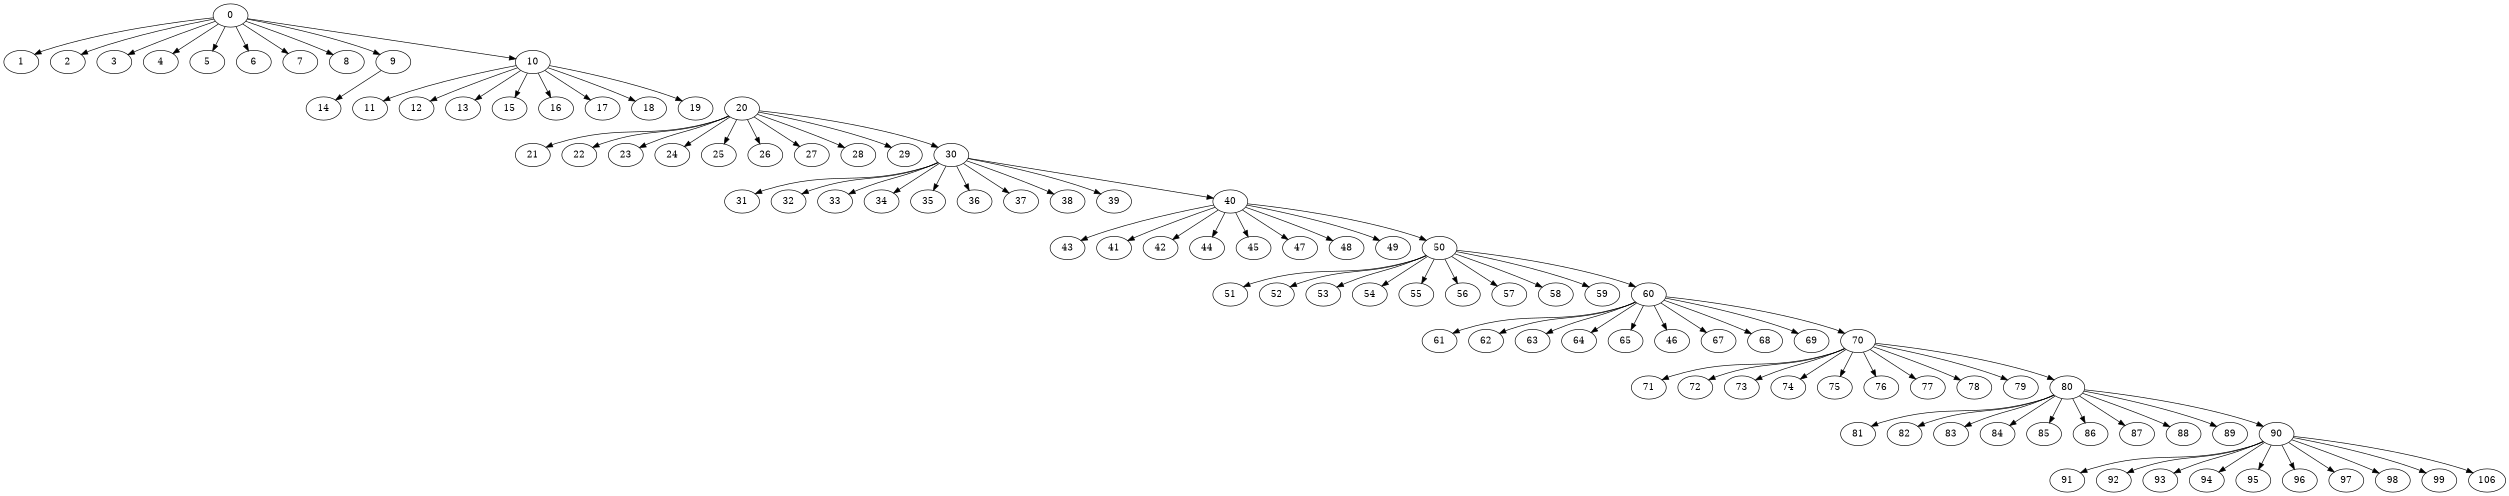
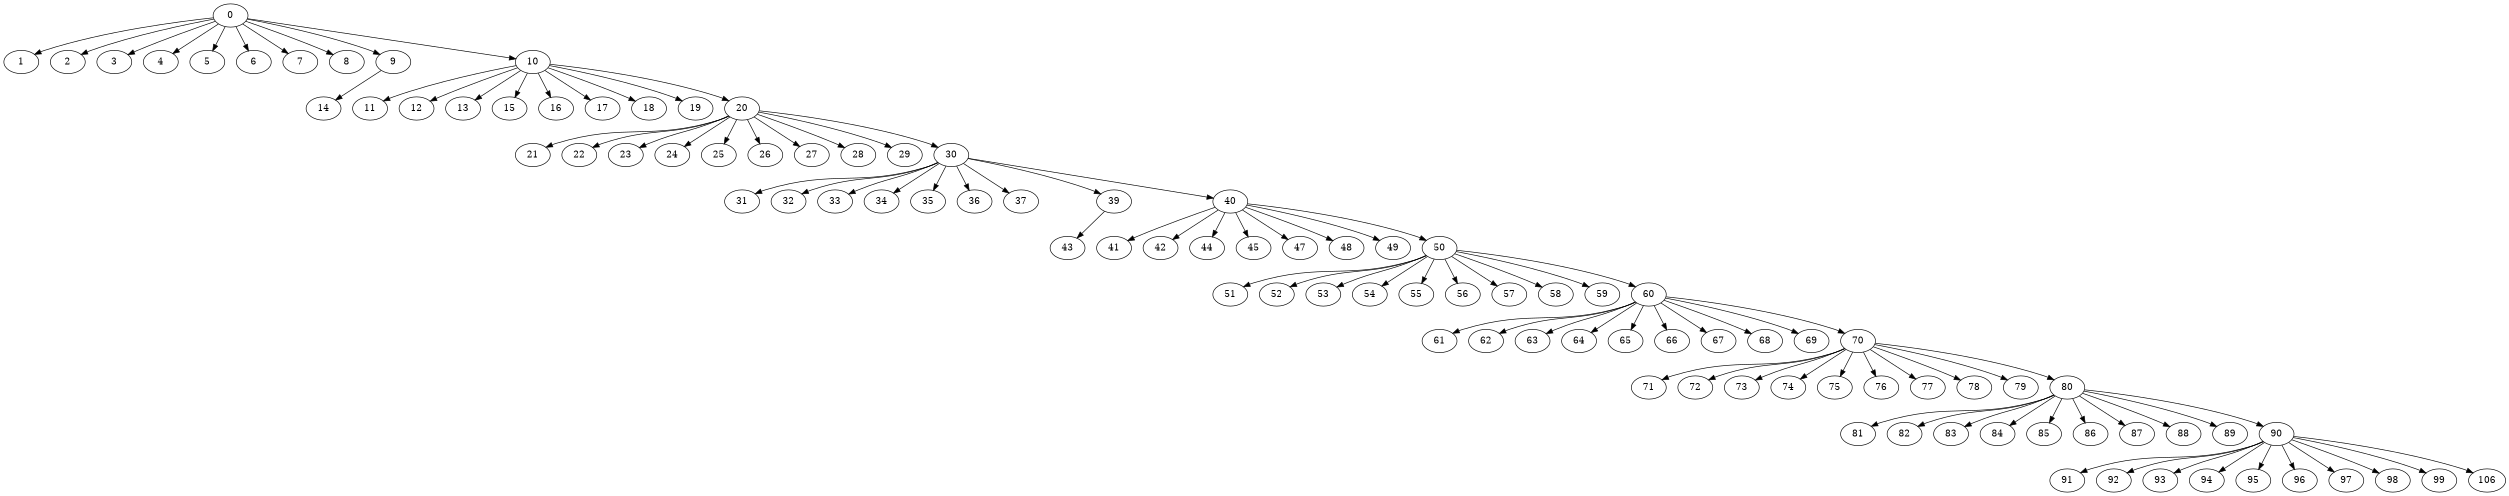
edge "10" -> "20": added
node "38": removed
edge "40" -> "43": now "39" -> "43"
node "46": label "46" -> "66"
